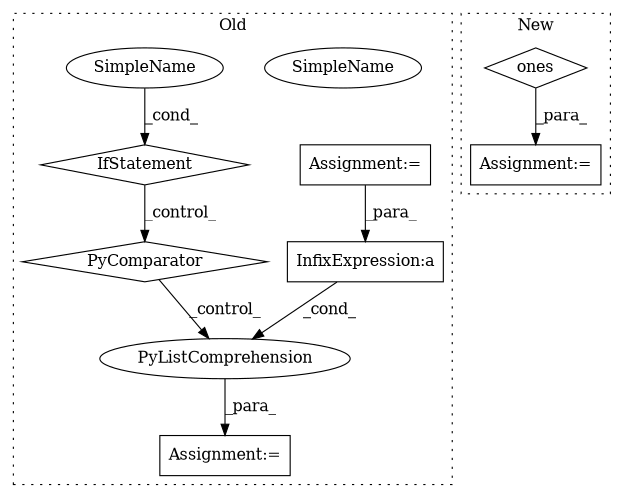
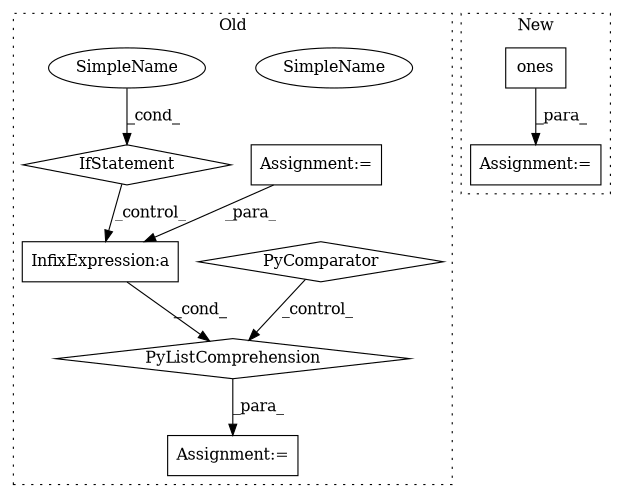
node "ones": shape diamond -> box
edge "IfStatement" -> "PyComparator": now "IfStatement" -> "InfixExpression:a"
node "PyListComprehension": shape ellipse -> diamond
